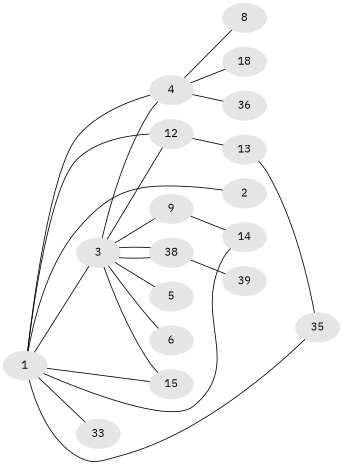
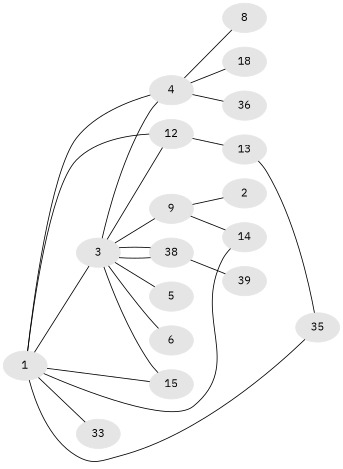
edge "2" -- "1": now "2" -- "9"
